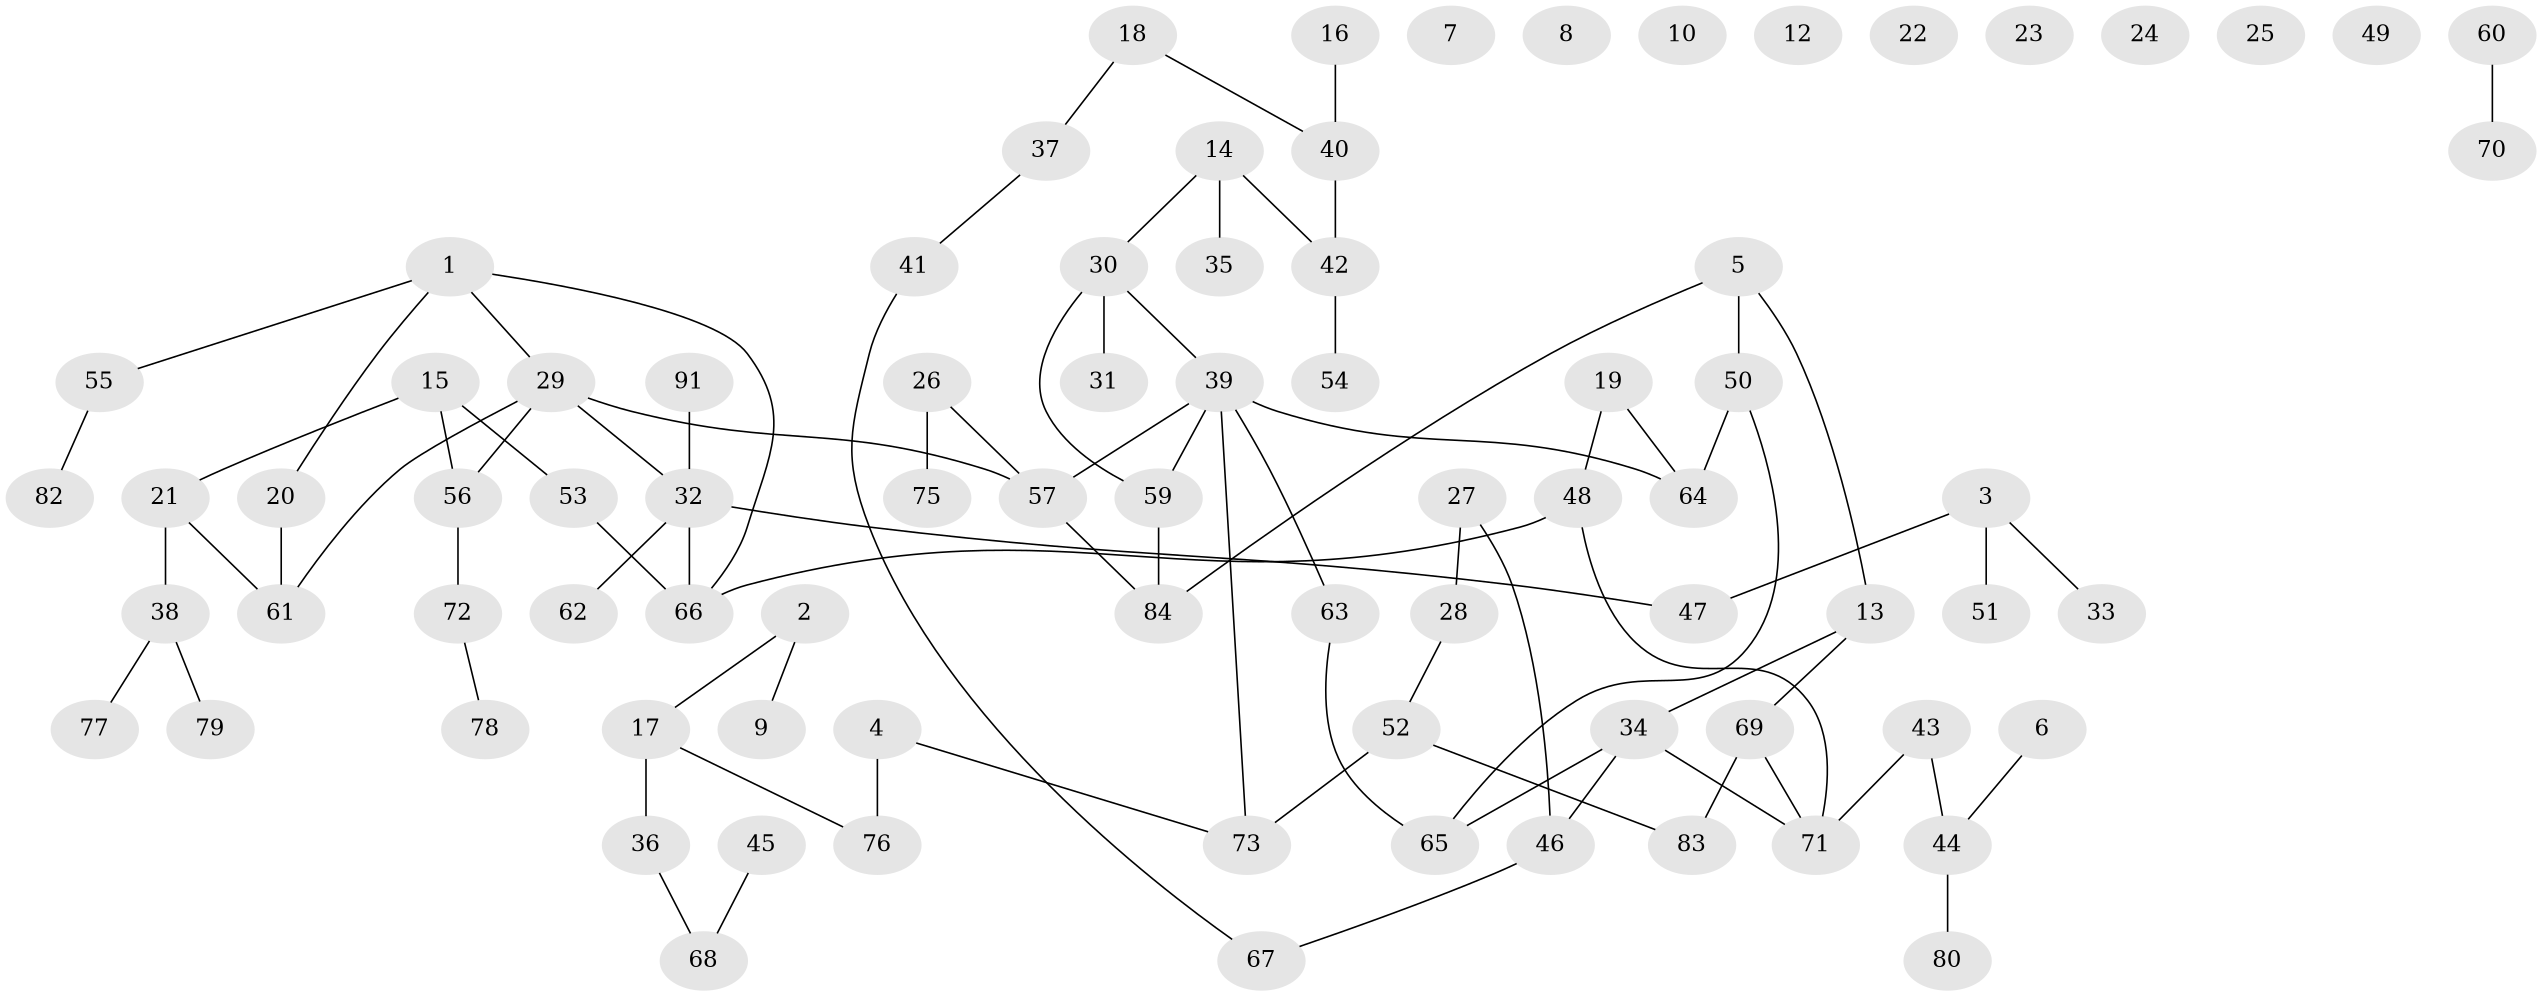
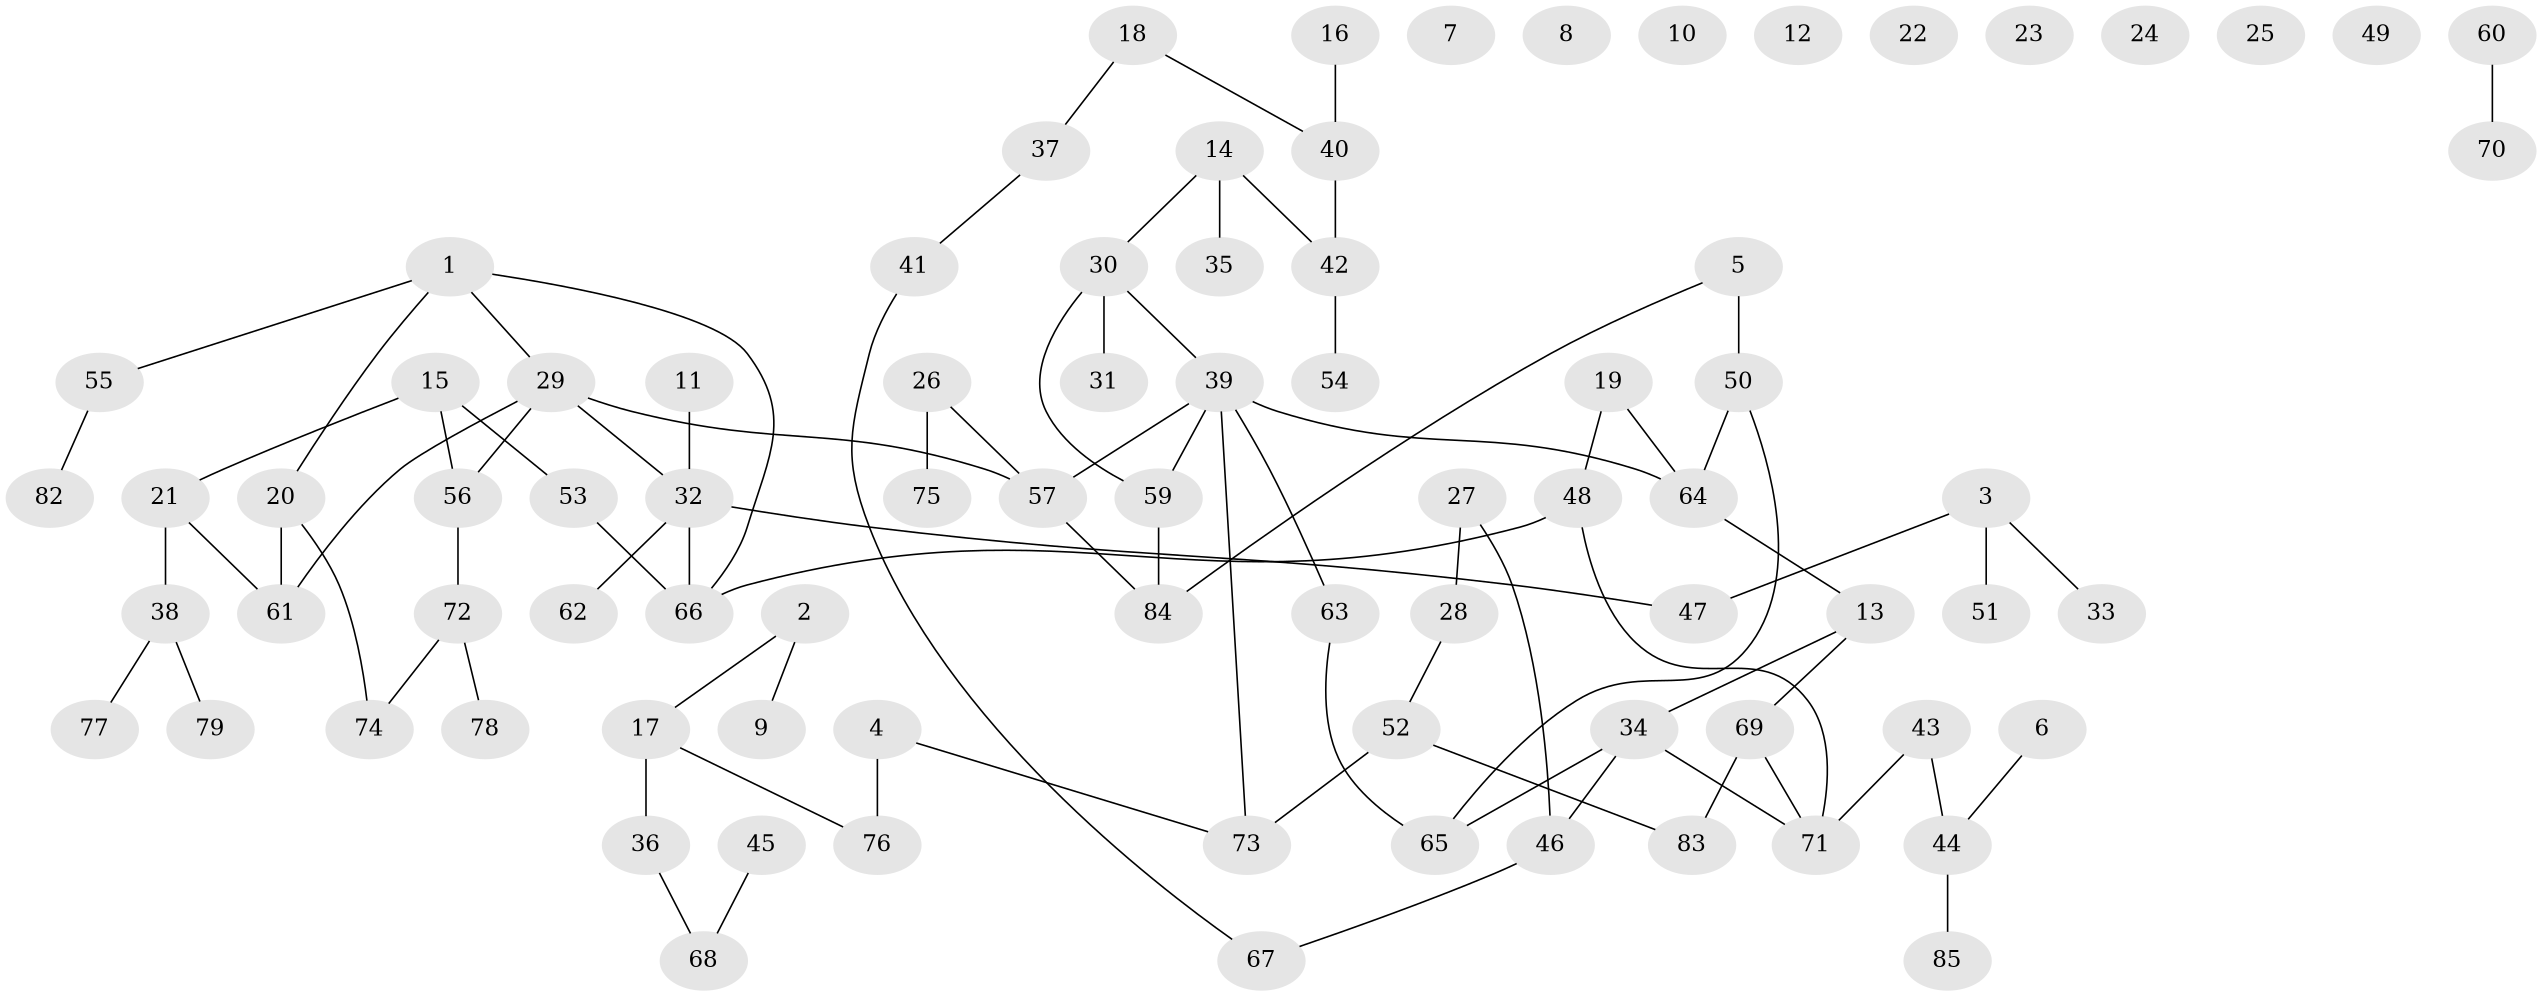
node "91": label "91" -> "11"
edge "5" -- "13": now "64" -- "13"
node "74": added
node "80": label "80" -> "85"
